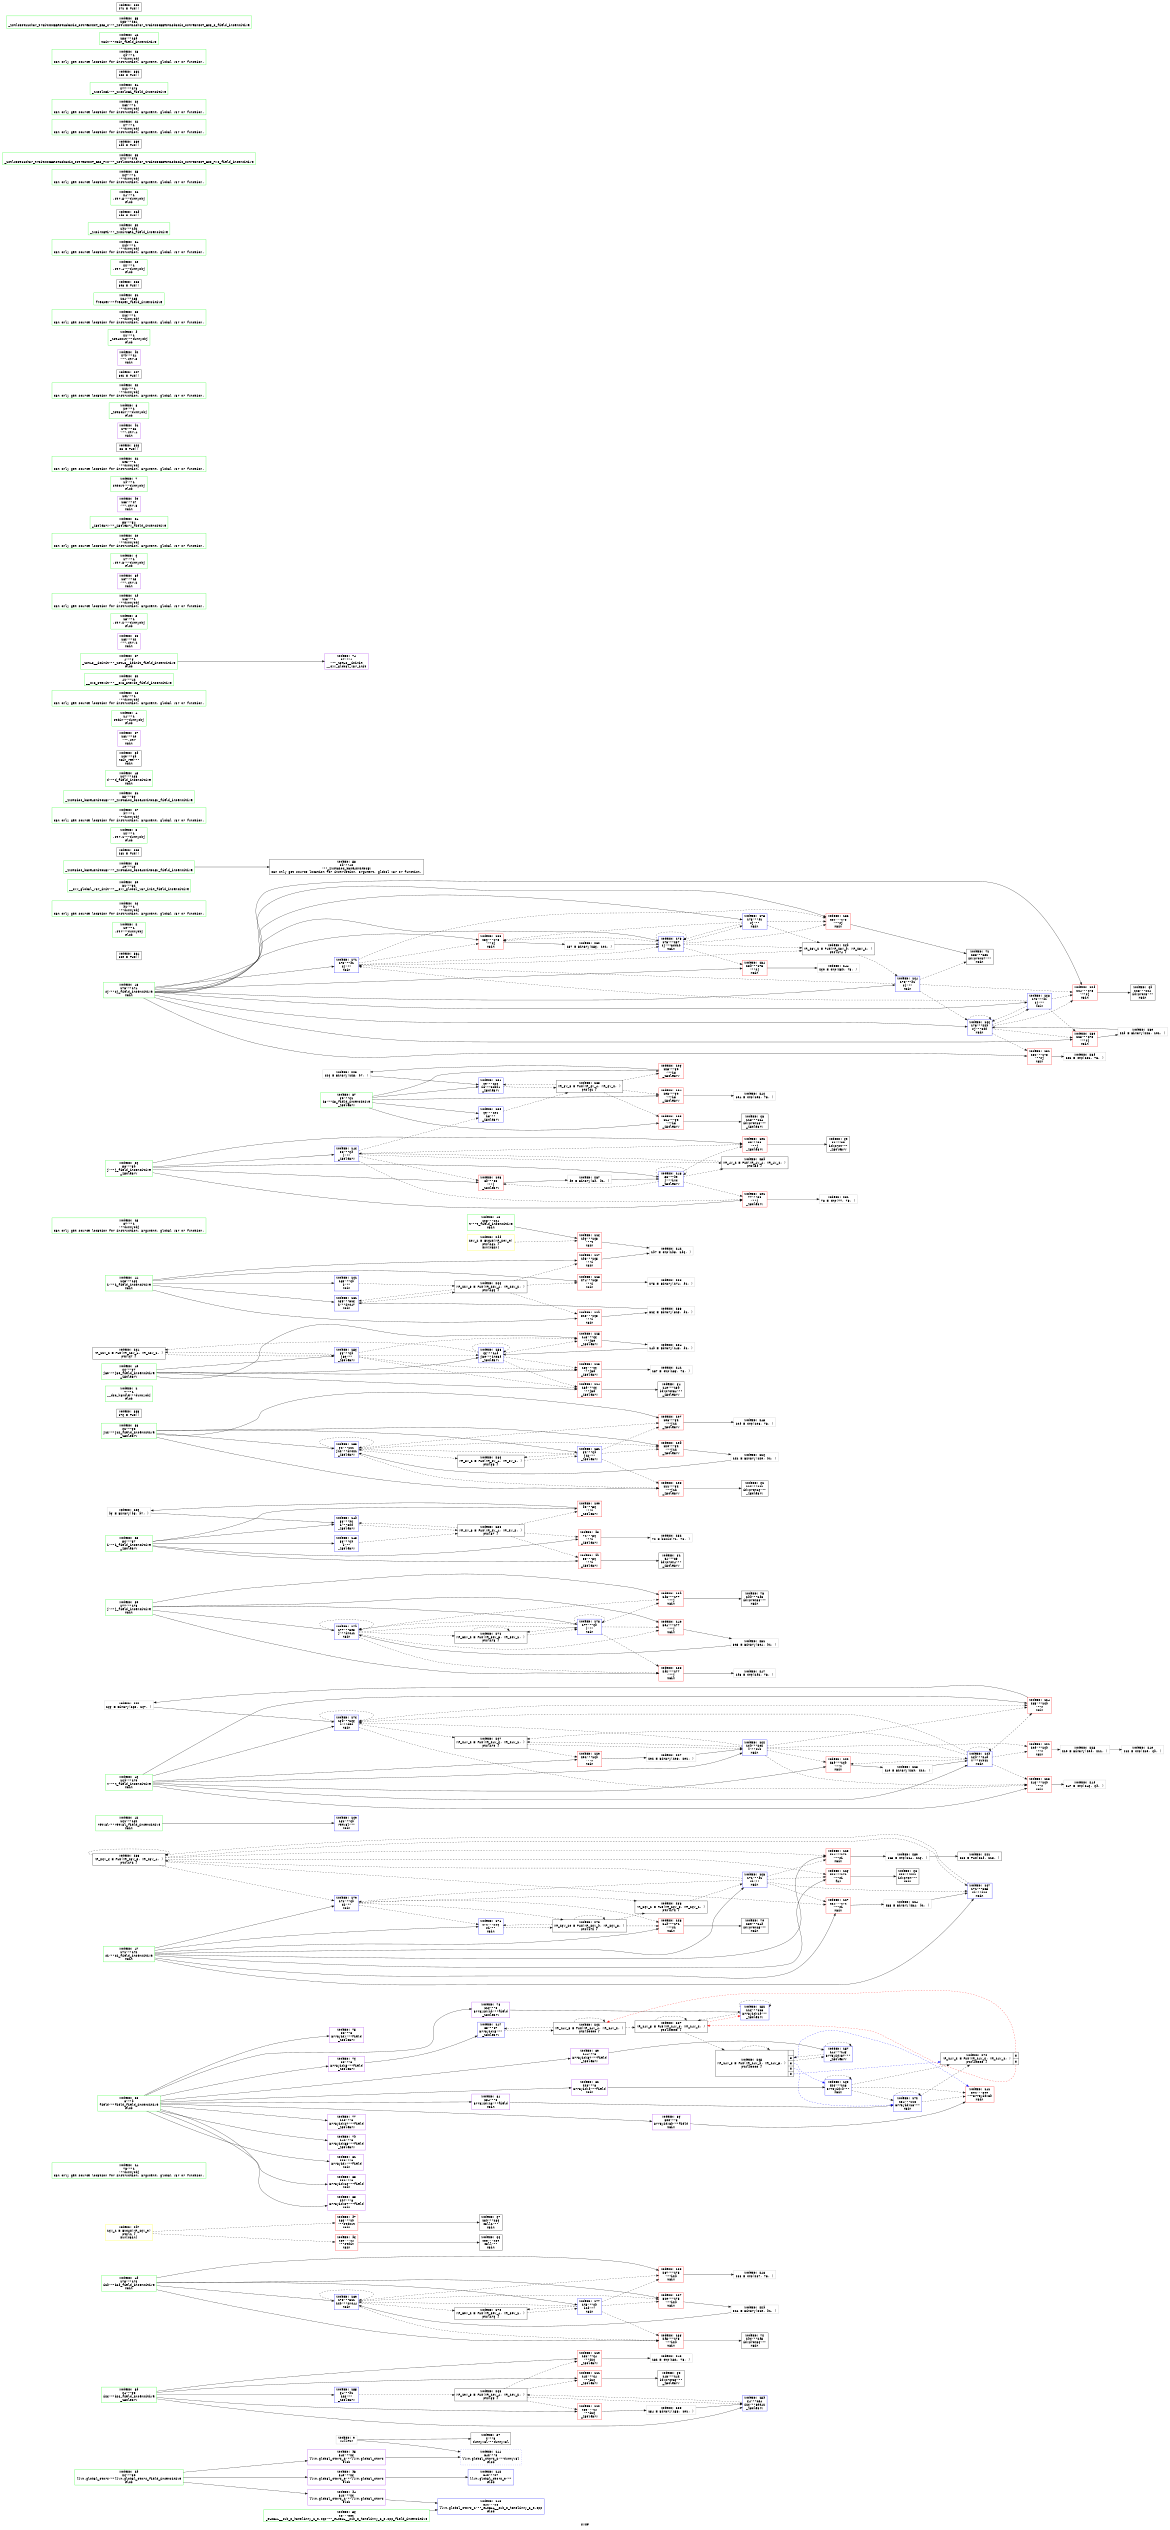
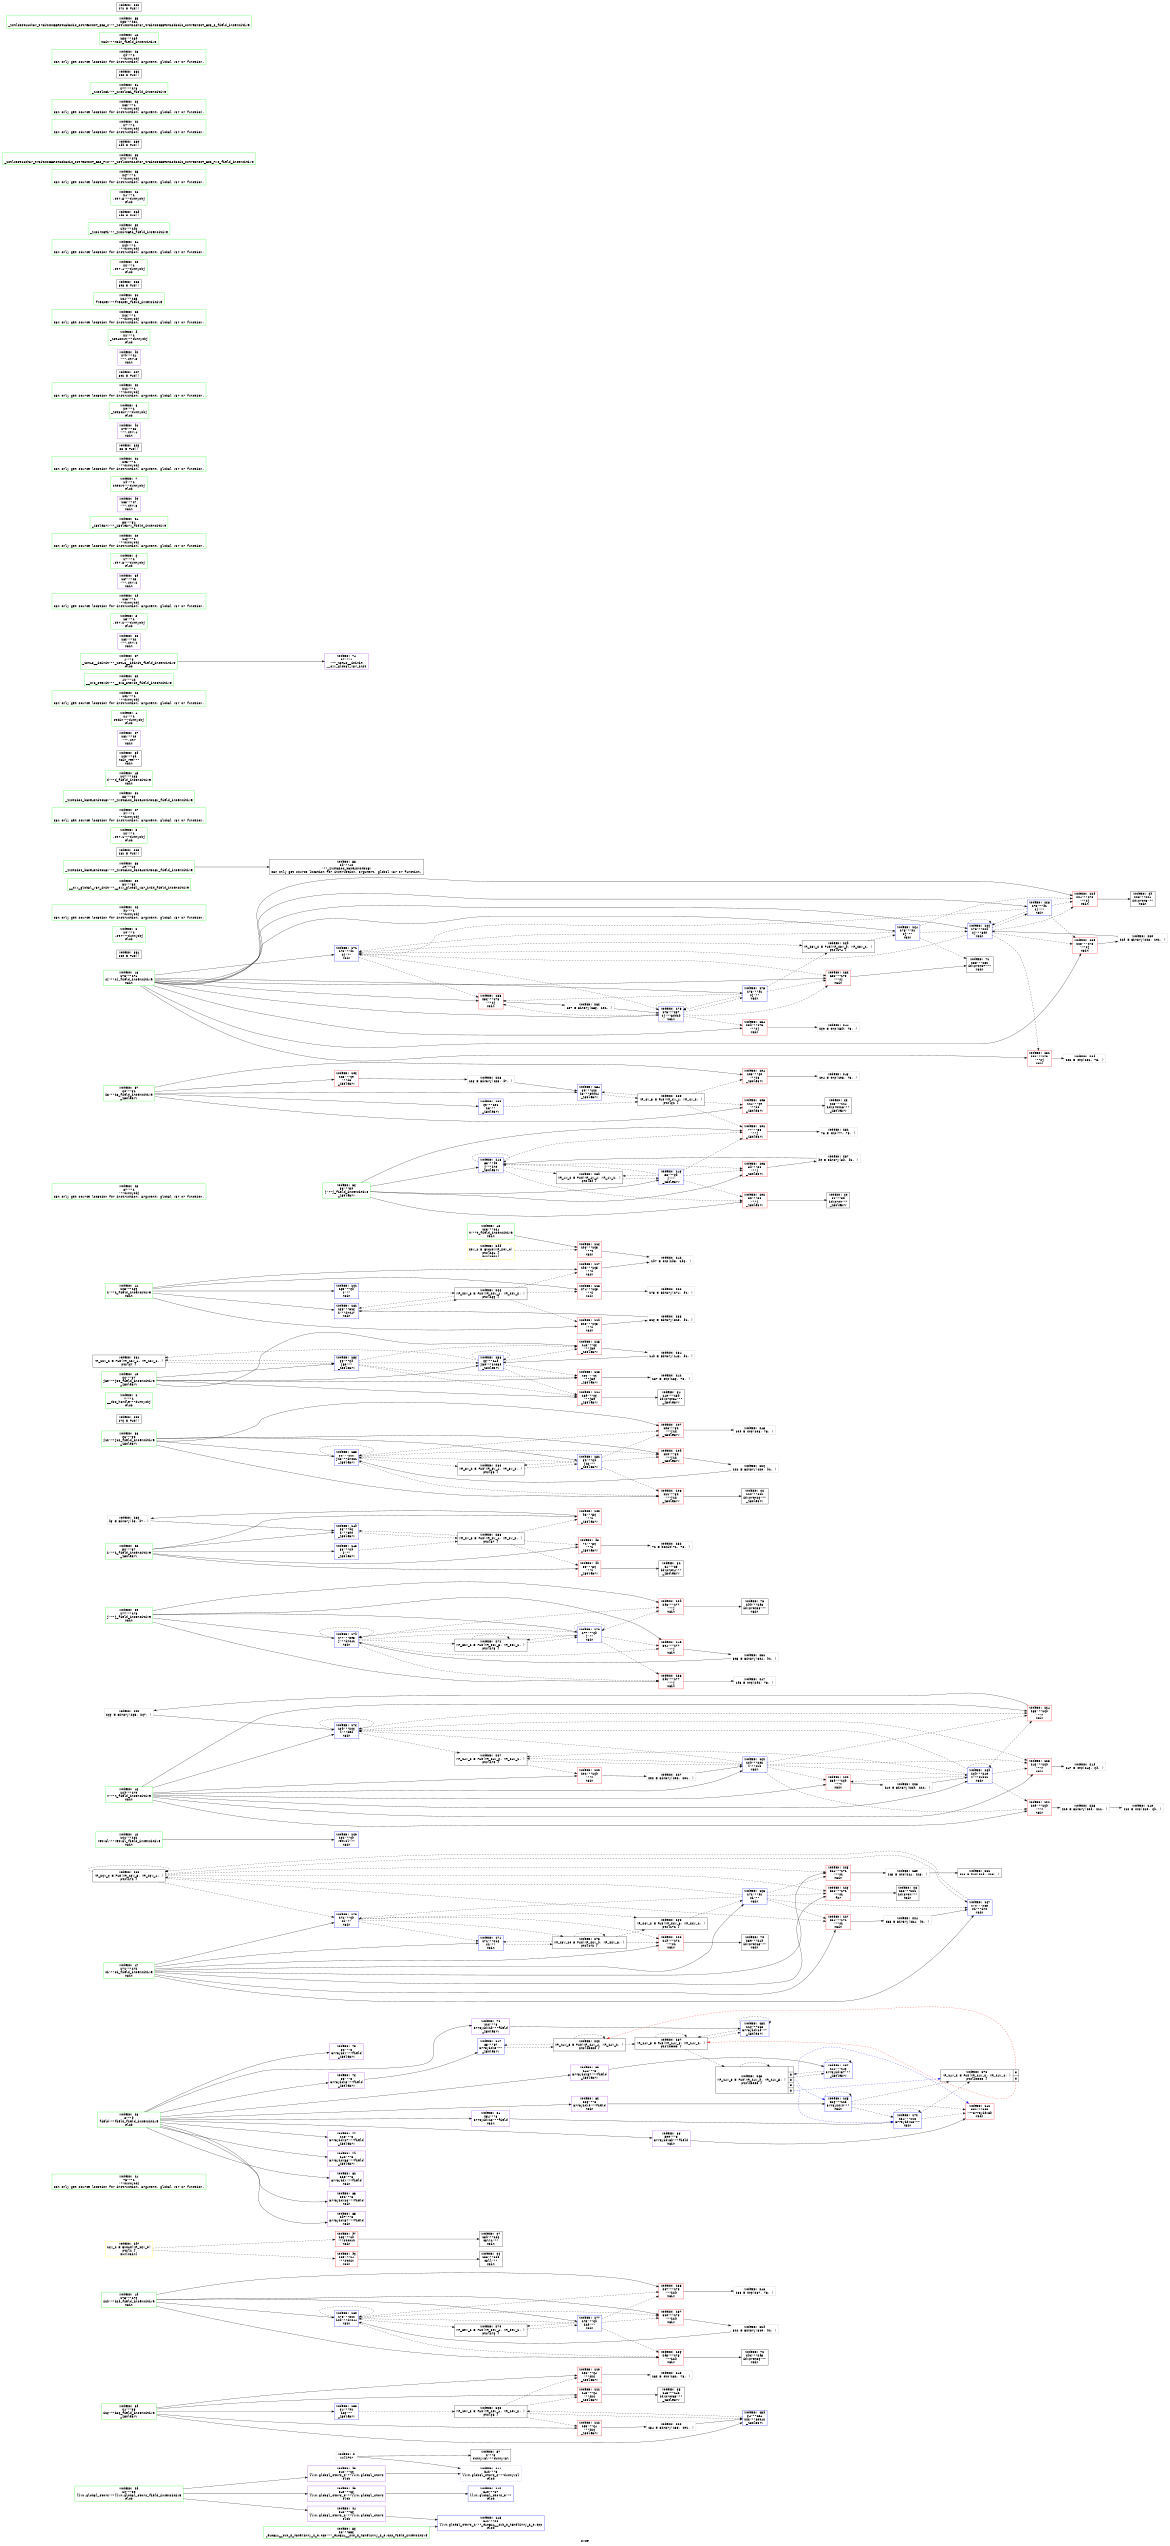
edge "NodeID: 173" -> "NodeID: 269": removed
edge "NodeID: 166" -> "NodeID: 171": added
edge "NodeID: 285" -> "NodeID: 106": now "NodeID: 285" -> "NodeID: 101"
edge "NodeID: 146" -> "NodeID: 150": now "NodeID: 146" -> "NodeID: 148"
edge "NodeID: 46" -> "NodeID: 121": added
edge "NodeID: 287" -> "NodeID: 152": color red -> black
